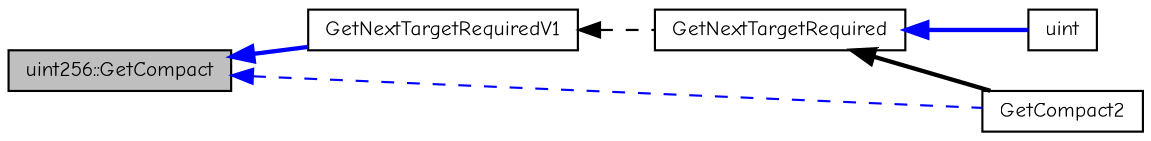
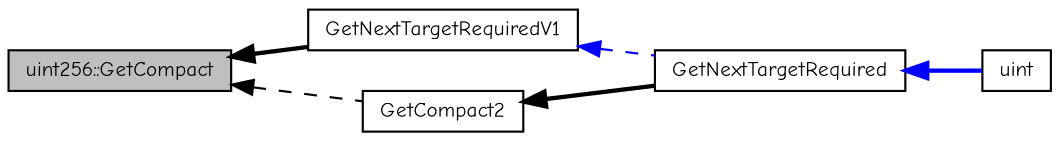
edge "GetNextTargetRequired" -> "GetNextTargetRequiredV1": color black -> blue
edge "GetNextTargetRequiredV1" -> "uint256::GetCompact": color blue -> black
edge "GetCompact2" -> "GetNextTargetRequired": reversed
edge "GetCompact2" -> "uint256::GetCompact": color blue -> black
